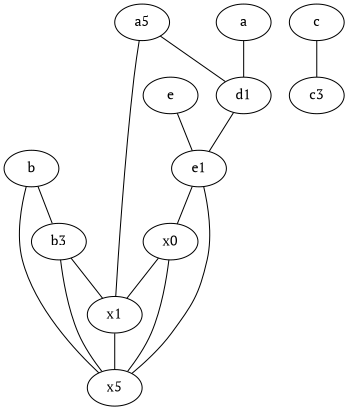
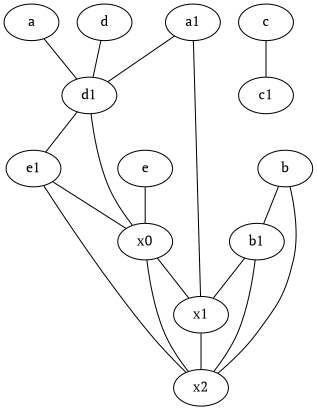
node "d": added
node "a5": label "a5" -> "a1"
node "c3": label "c3" -> "c1"
edge "e" -- "e1": now "e" -- "x0"
edge "d1" -- "x0": added
node "b3": label "b3" -> "b1"
node "x5": label "x5" -> "x2"
